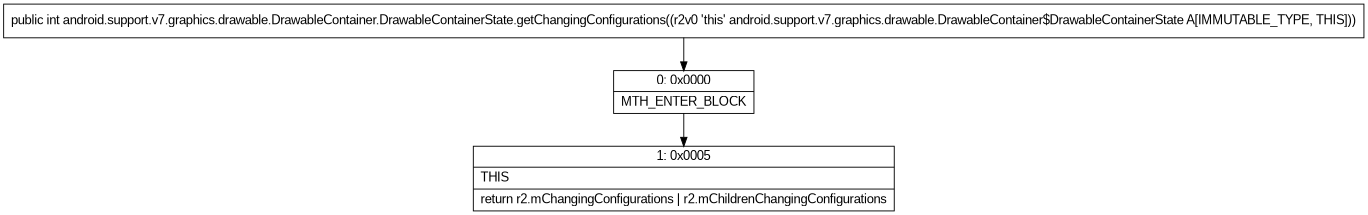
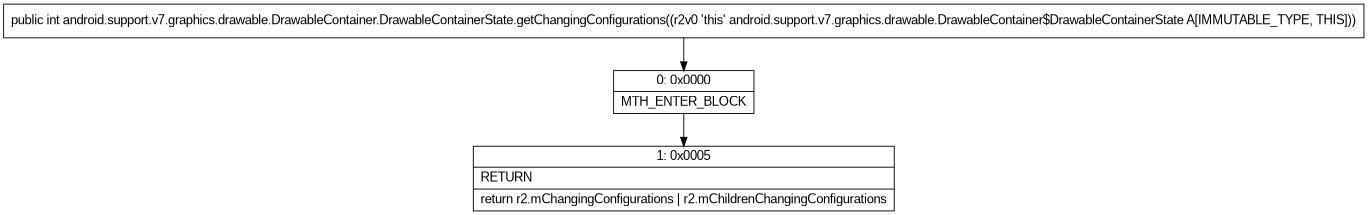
node "1: 0x0005": text "THIS" -> "RETURN"
